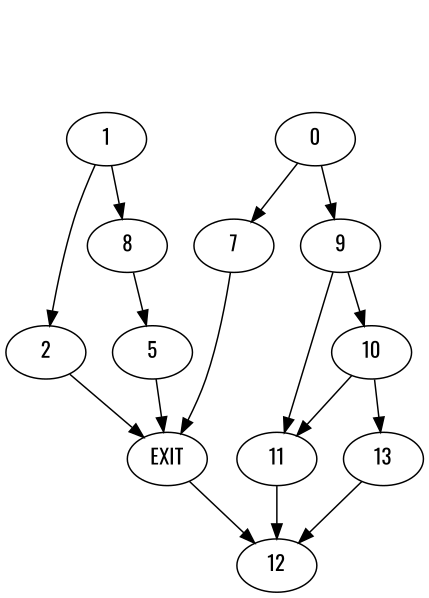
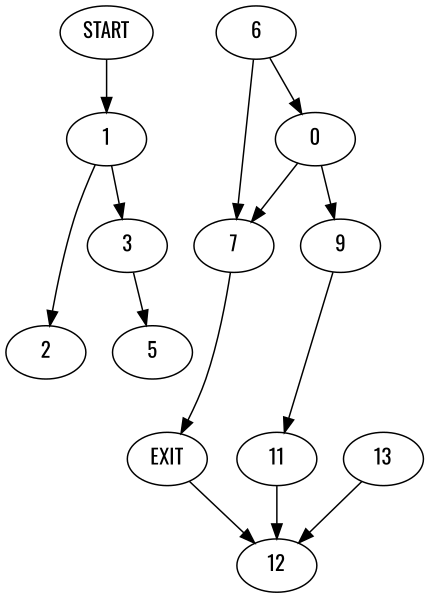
node "START": added
node "6": added
node "8": label "8" -> "3"
node "10": removed
edge "5" -> "EXIT": removed
edge "2" -> "EXIT": removed
